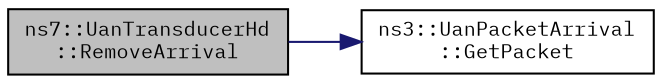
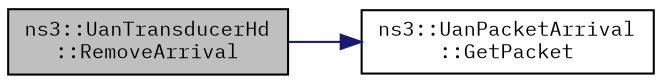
node "ns7::UanTransducerHd ::RemoveArrival": label "ns7::UanTransducerHd ::RemoveArrival" -> "ns3::UanTransducerHd ::RemoveArrival"
